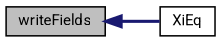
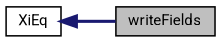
edge "XiEq" -> "writeFields": reversed
